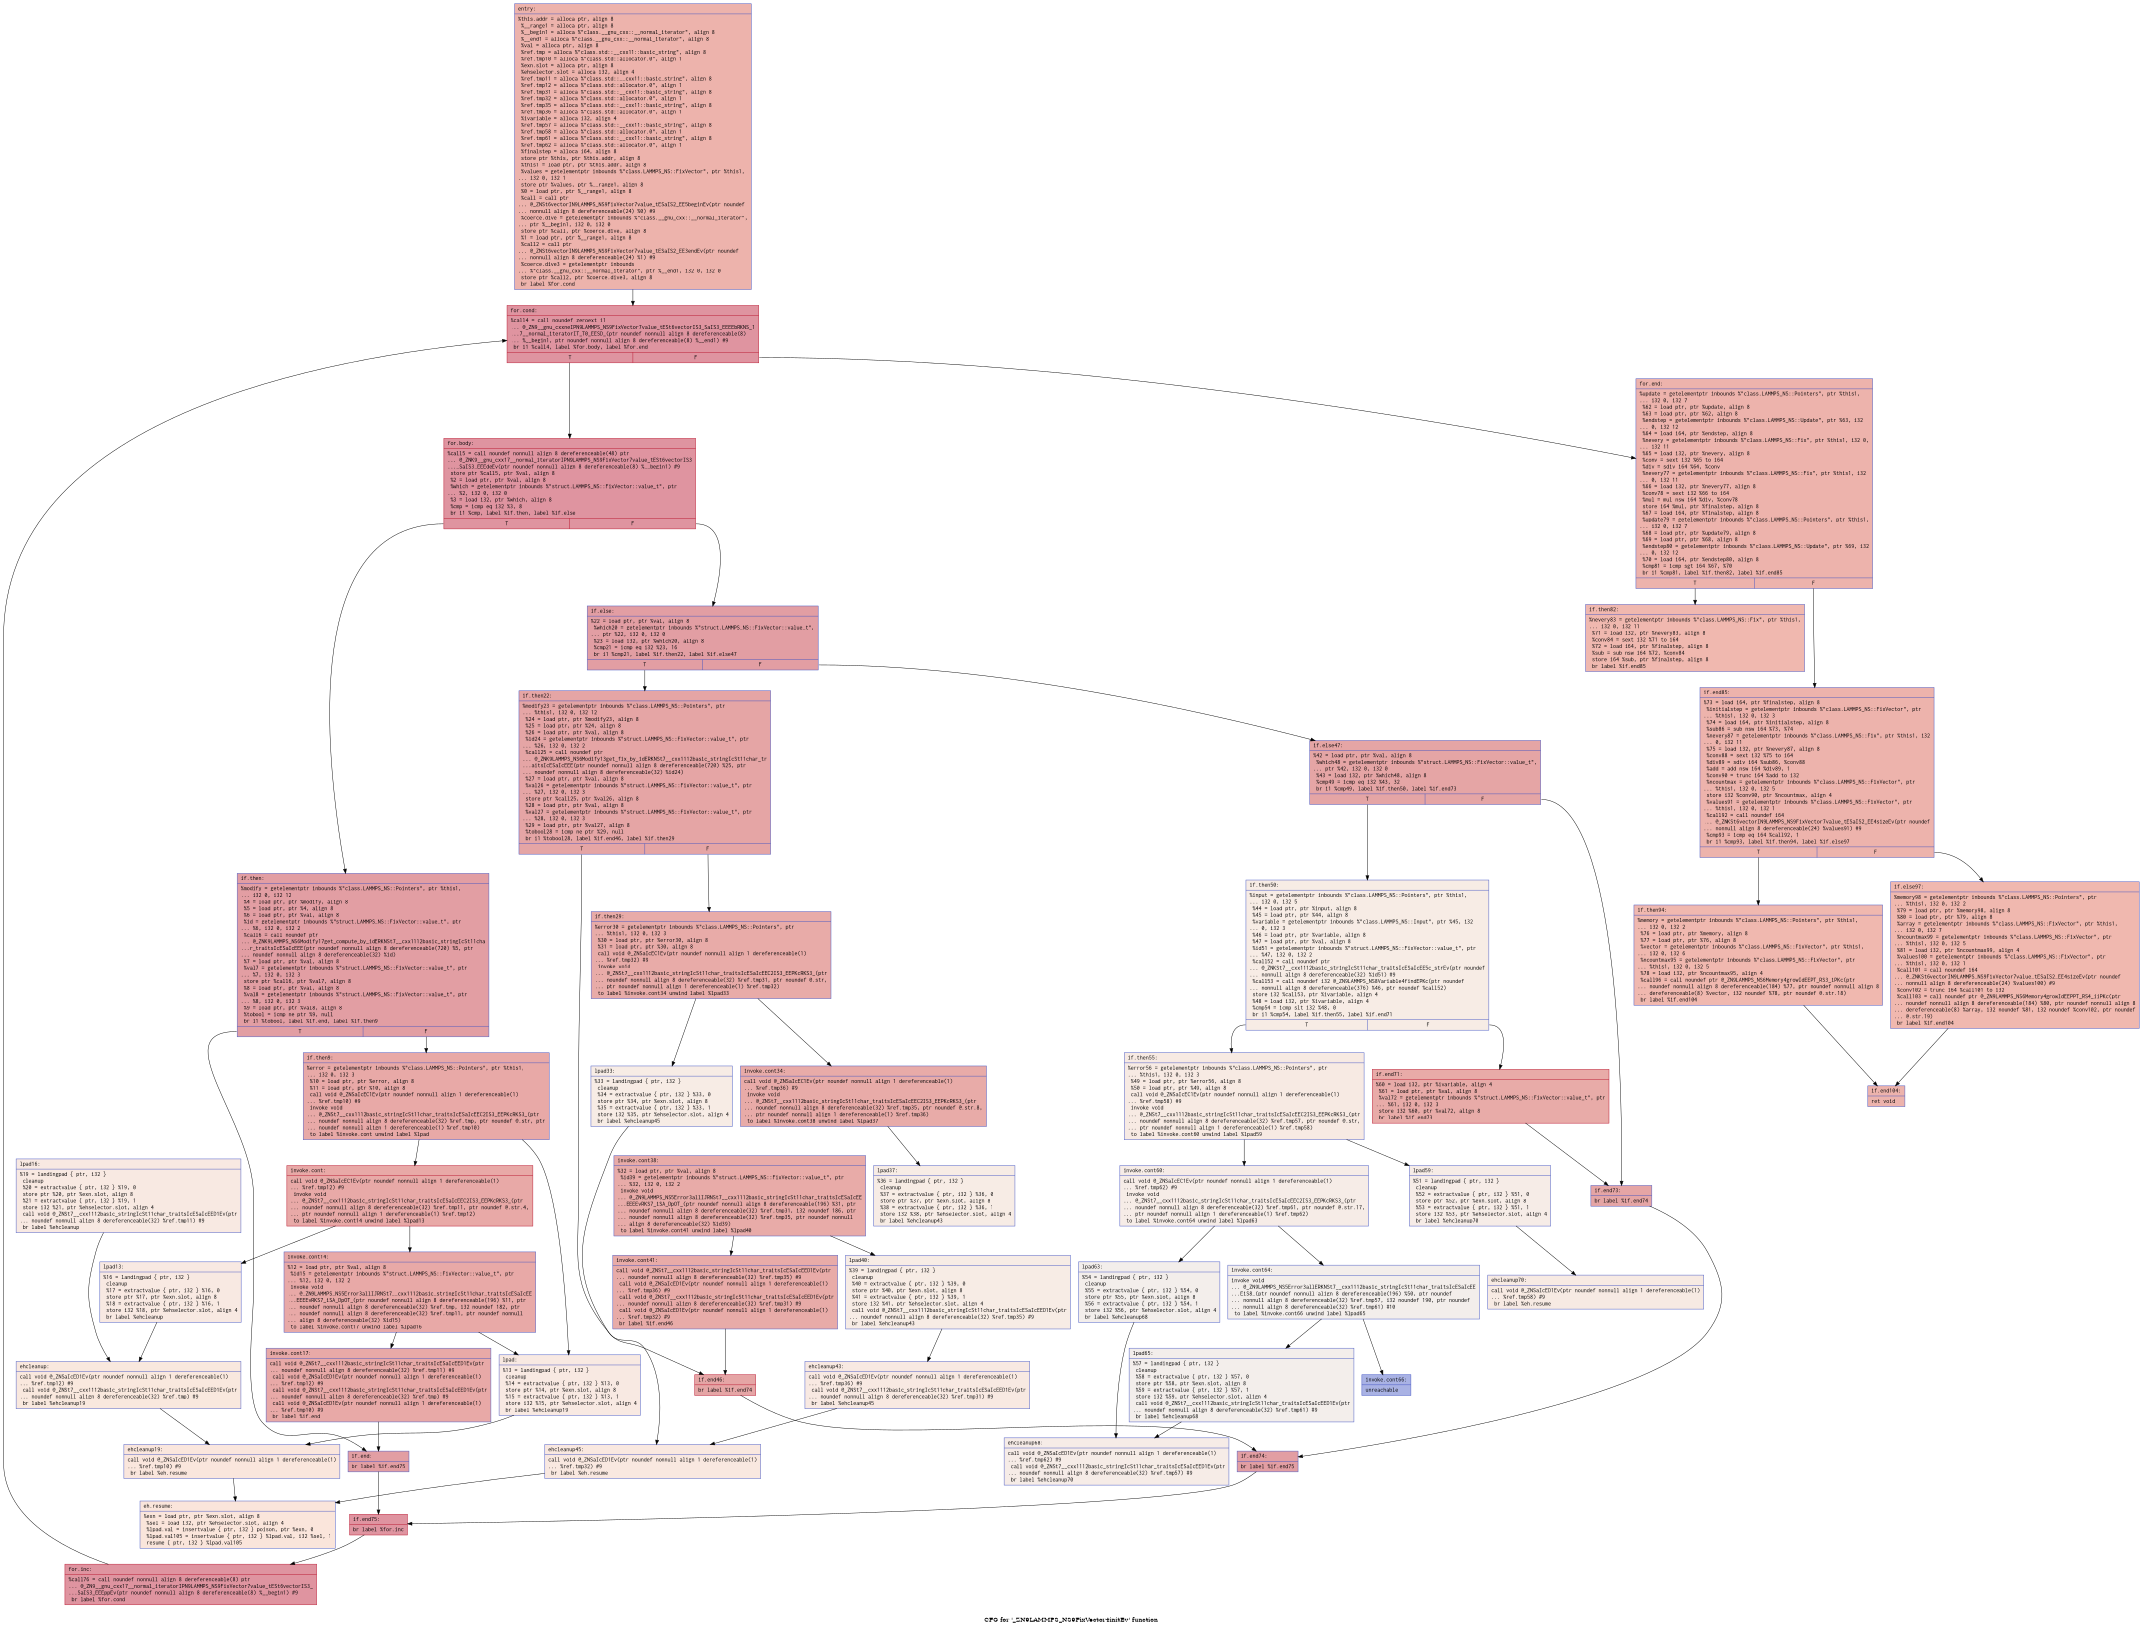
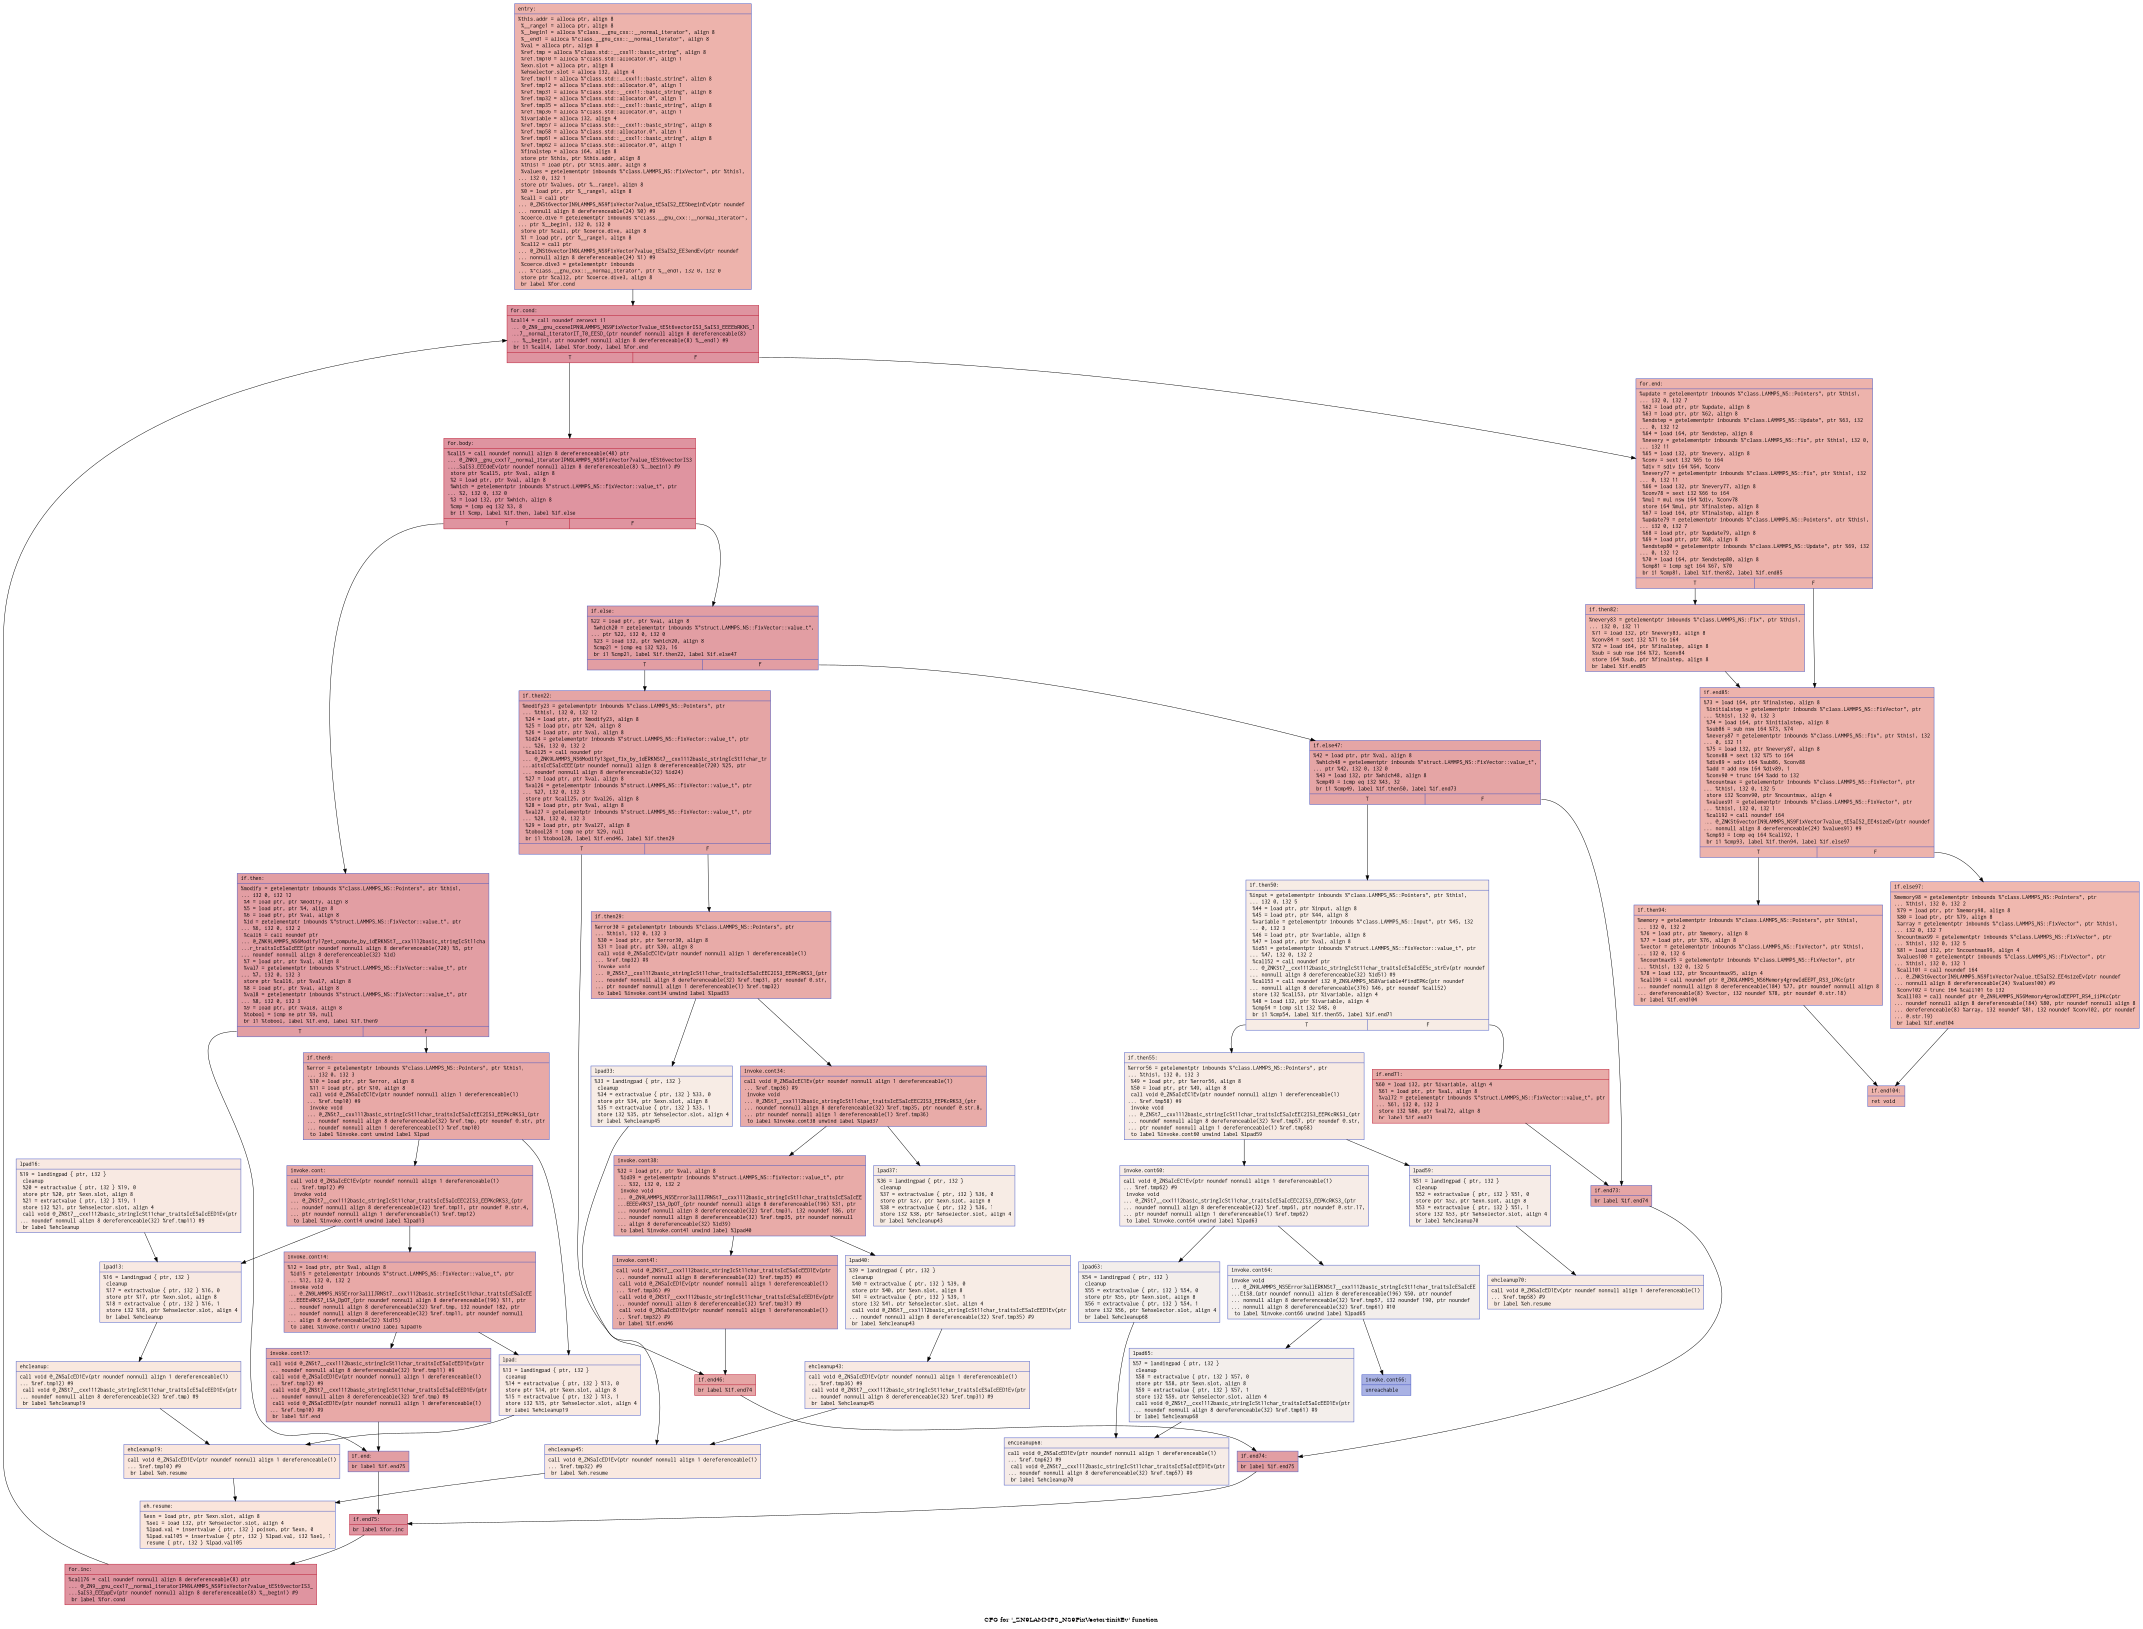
edge "if.then82:" -> "if.end85:": added
edge "invoke.cont34:" -> "invoke.cont38:": added
node "invoke.cont:": color #b70d28ff -> #3d50c3ff
edge "lpad16:" -> "ehcleanup:": now "lpad16:" -> "lpad13:"
